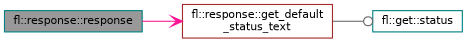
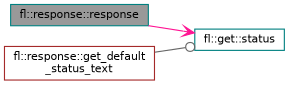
edge "fl::response::response" -> "fl::response::get_default _status_text": now "fl::response::response" -> "fl::get::status"
